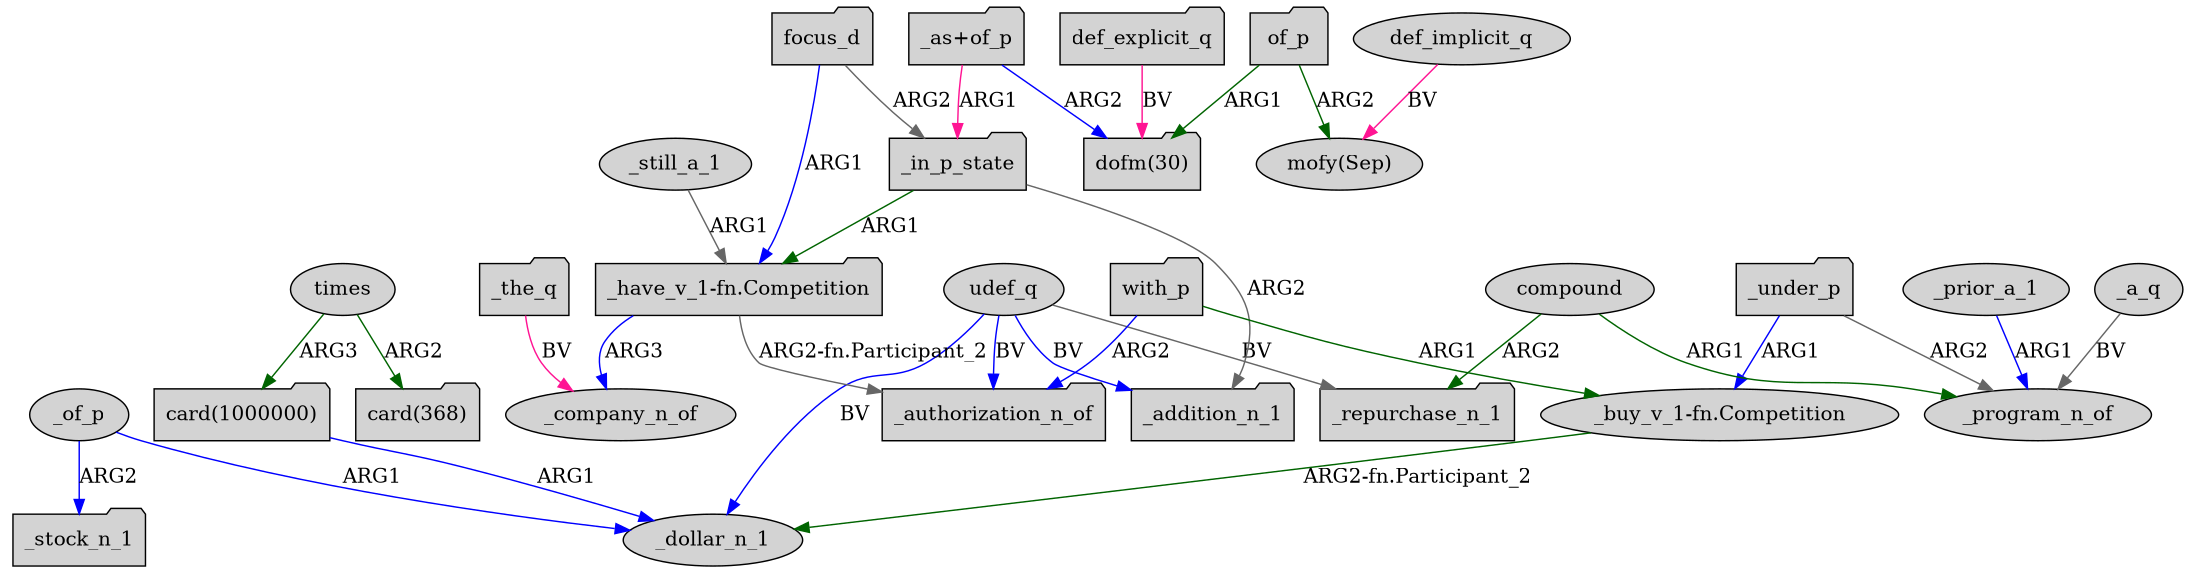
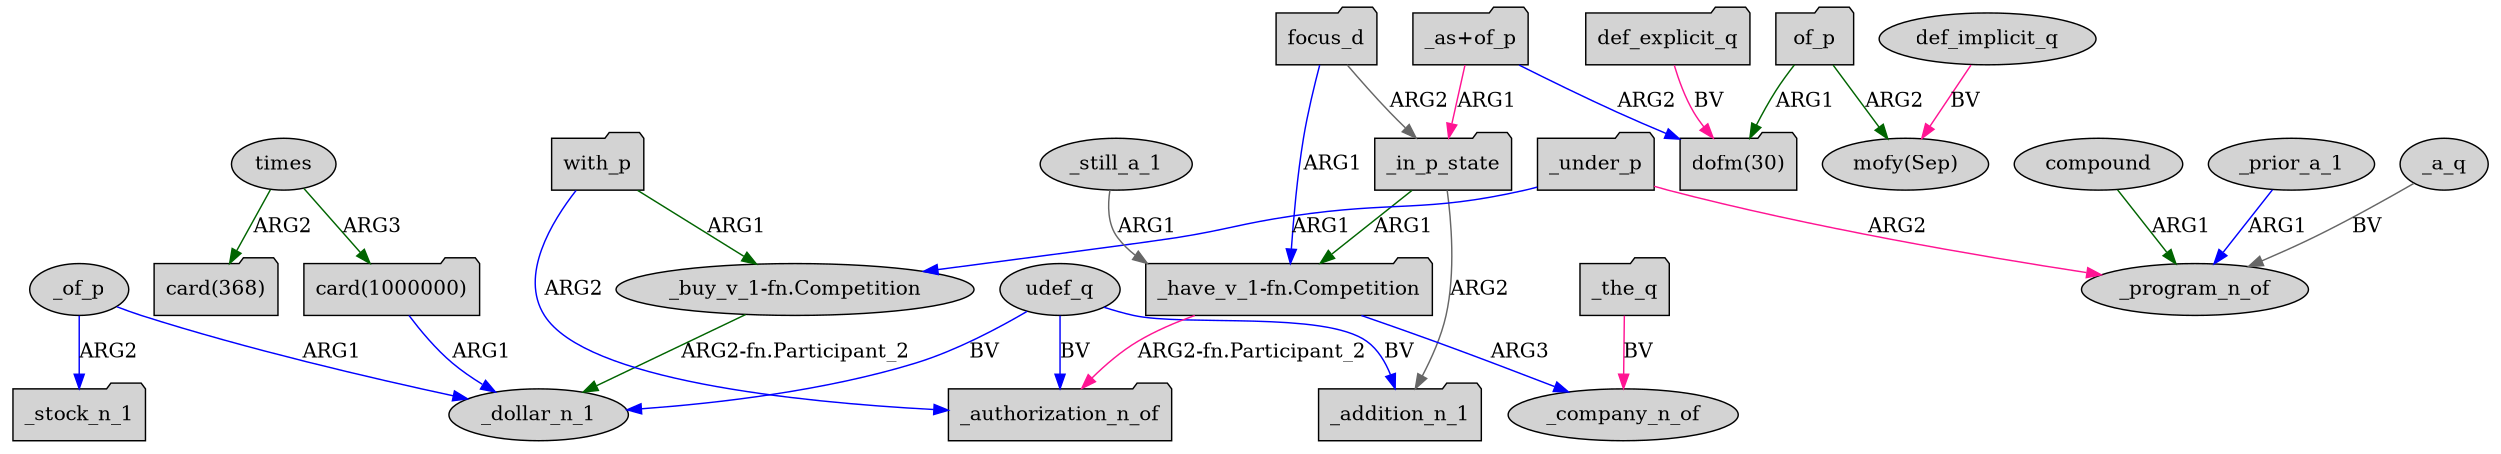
edge "_under_p" -> "_program_n_of": color gray40 -> deeppink
edge "_have_v_1-fn.Competition" -> "_authorization_n_of": color gray40 -> deeppink
node "_repurchase_n_1": removed
